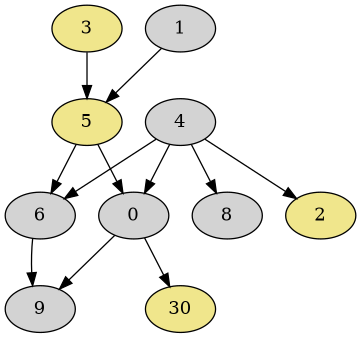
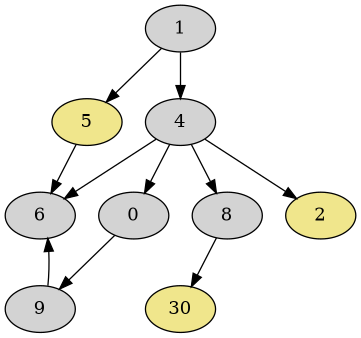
node "3": removed
edge "1" -> "4": added
edge "5" -> "0": removed
edge "6" -> "9": reversed
edge "0" -> "30": now "8" -> "30"
